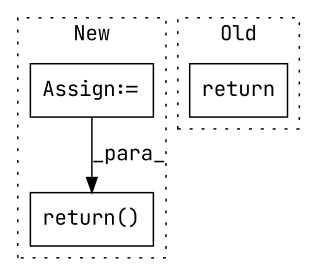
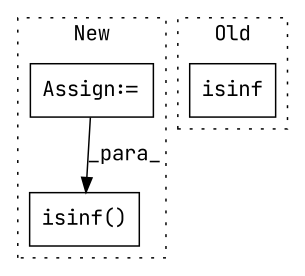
node "return": label "return" -> "isinf"
node "return()": label "return()" -> "isinf()"
